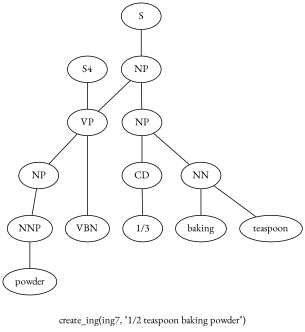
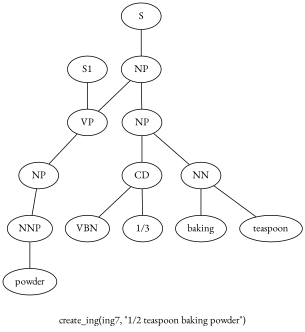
node "S4": label "S4" -> "S1"
edge "VP" -- "VBN": now "CD" -- "VBN"
